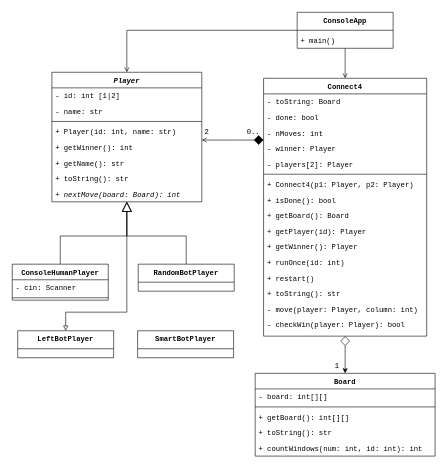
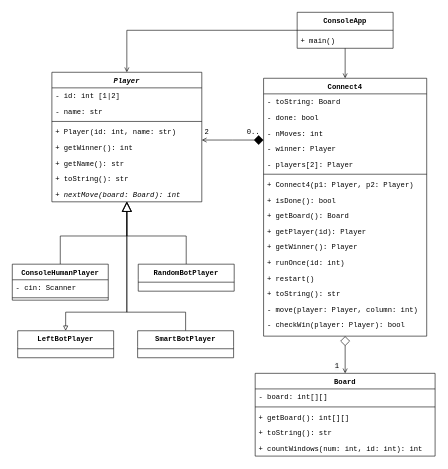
edge "SmartBotPlayer" -> "Player": added
edge "Connect4" -- "Board": arrowhead classic -> open
